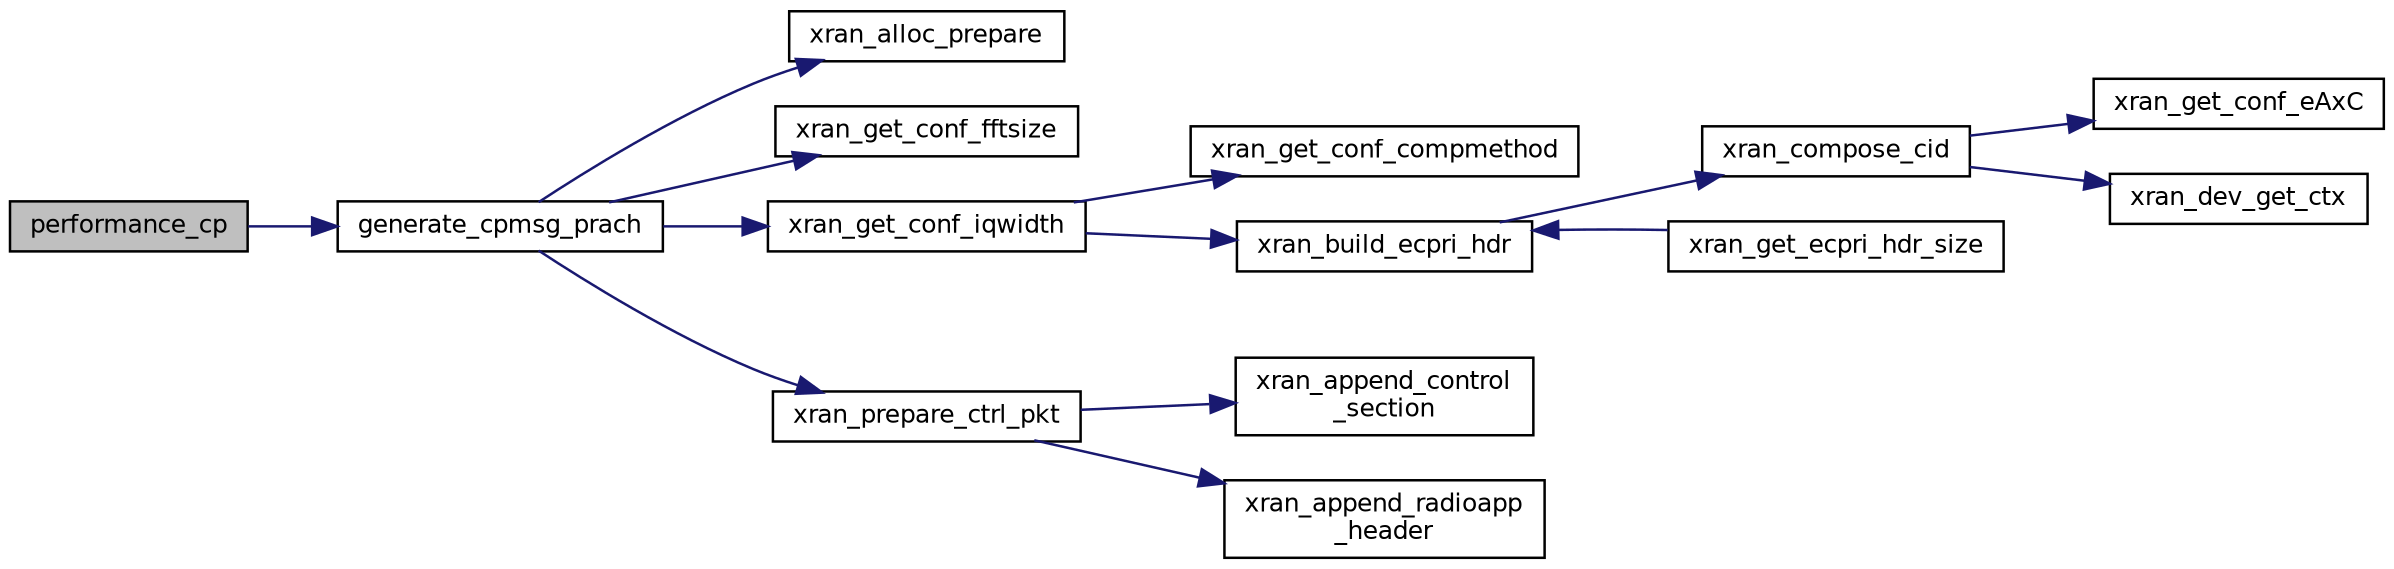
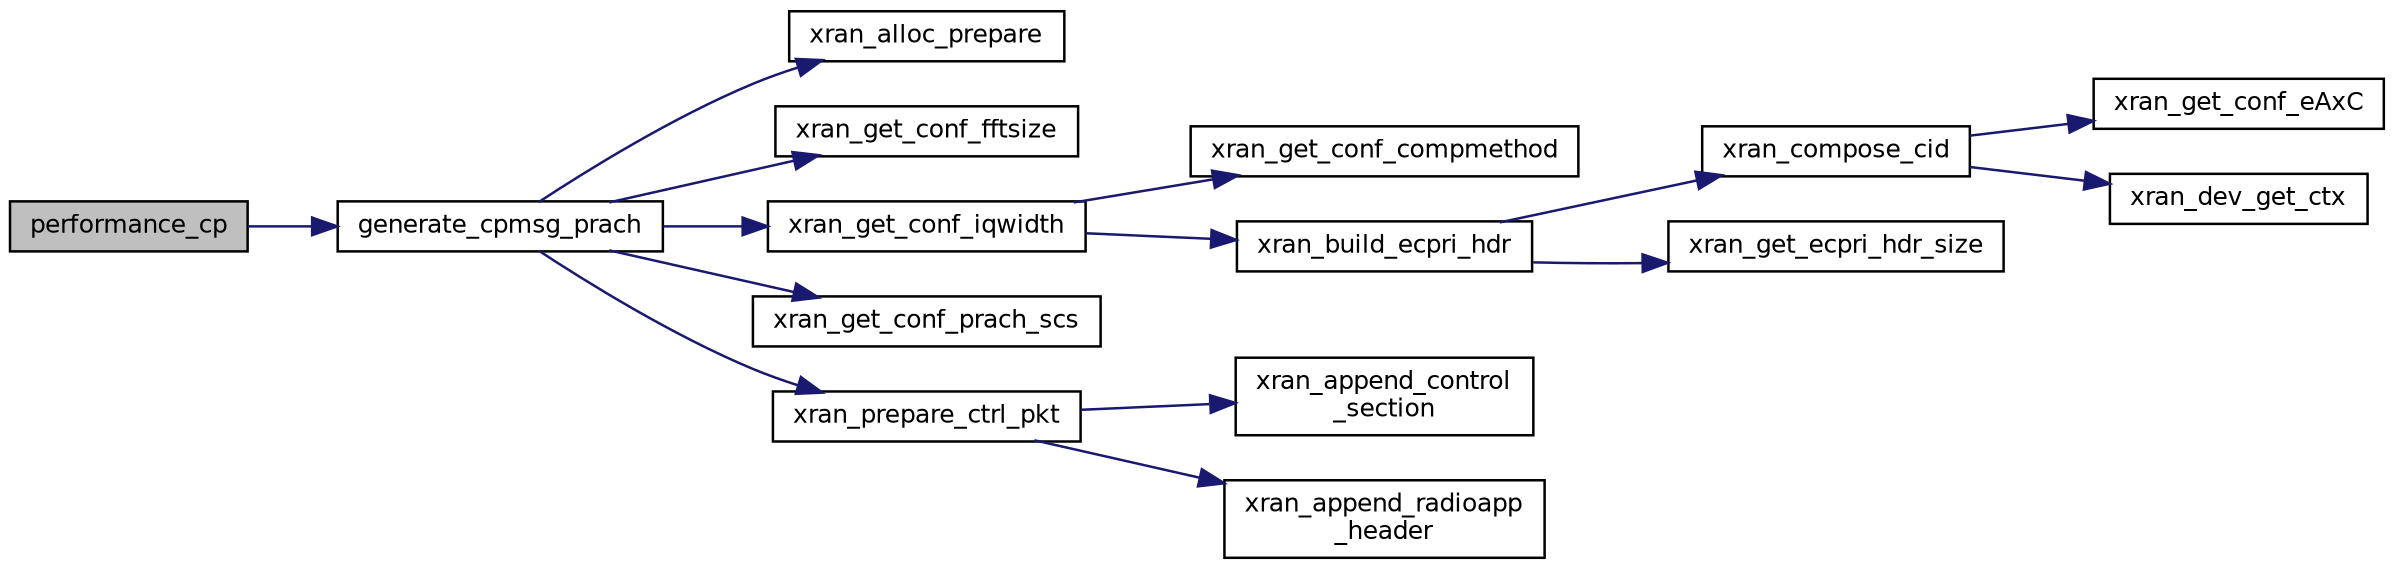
edge "xran_get_ecpri_hdr_size" -> "xran_build_ecpri_hdr": reversed
node "xran_get_conf_prach_scs": added
